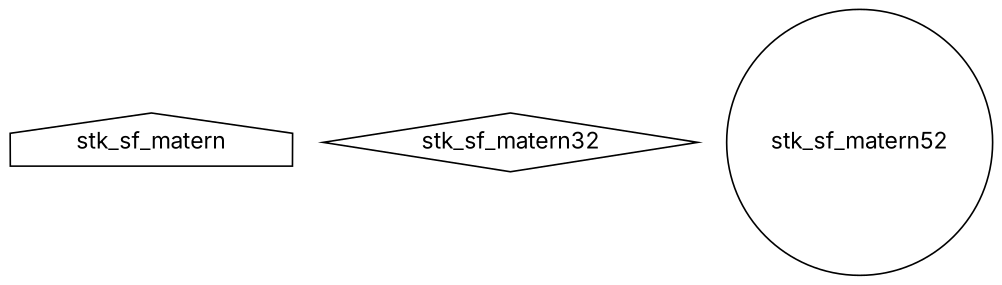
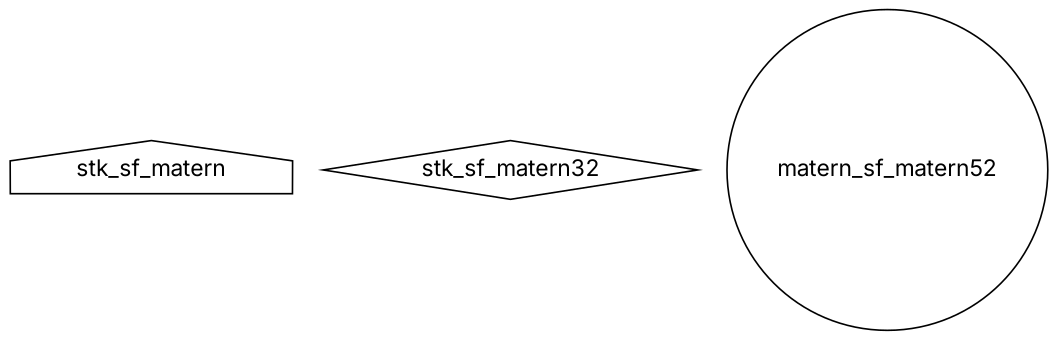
node "stk_sf_matern52": label "stk_sf_matern52" -> "matern_sf_matern52"
